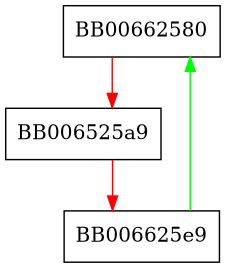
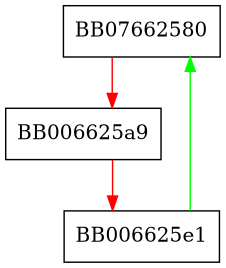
node "BB00662580": label "BB00662580" -> "BB07662580"
node "BB006525a9": label "BB006525a9" -> "BB006625a9"
node "BB006625e9": label "BB006625e9" -> "BB006625e1"
